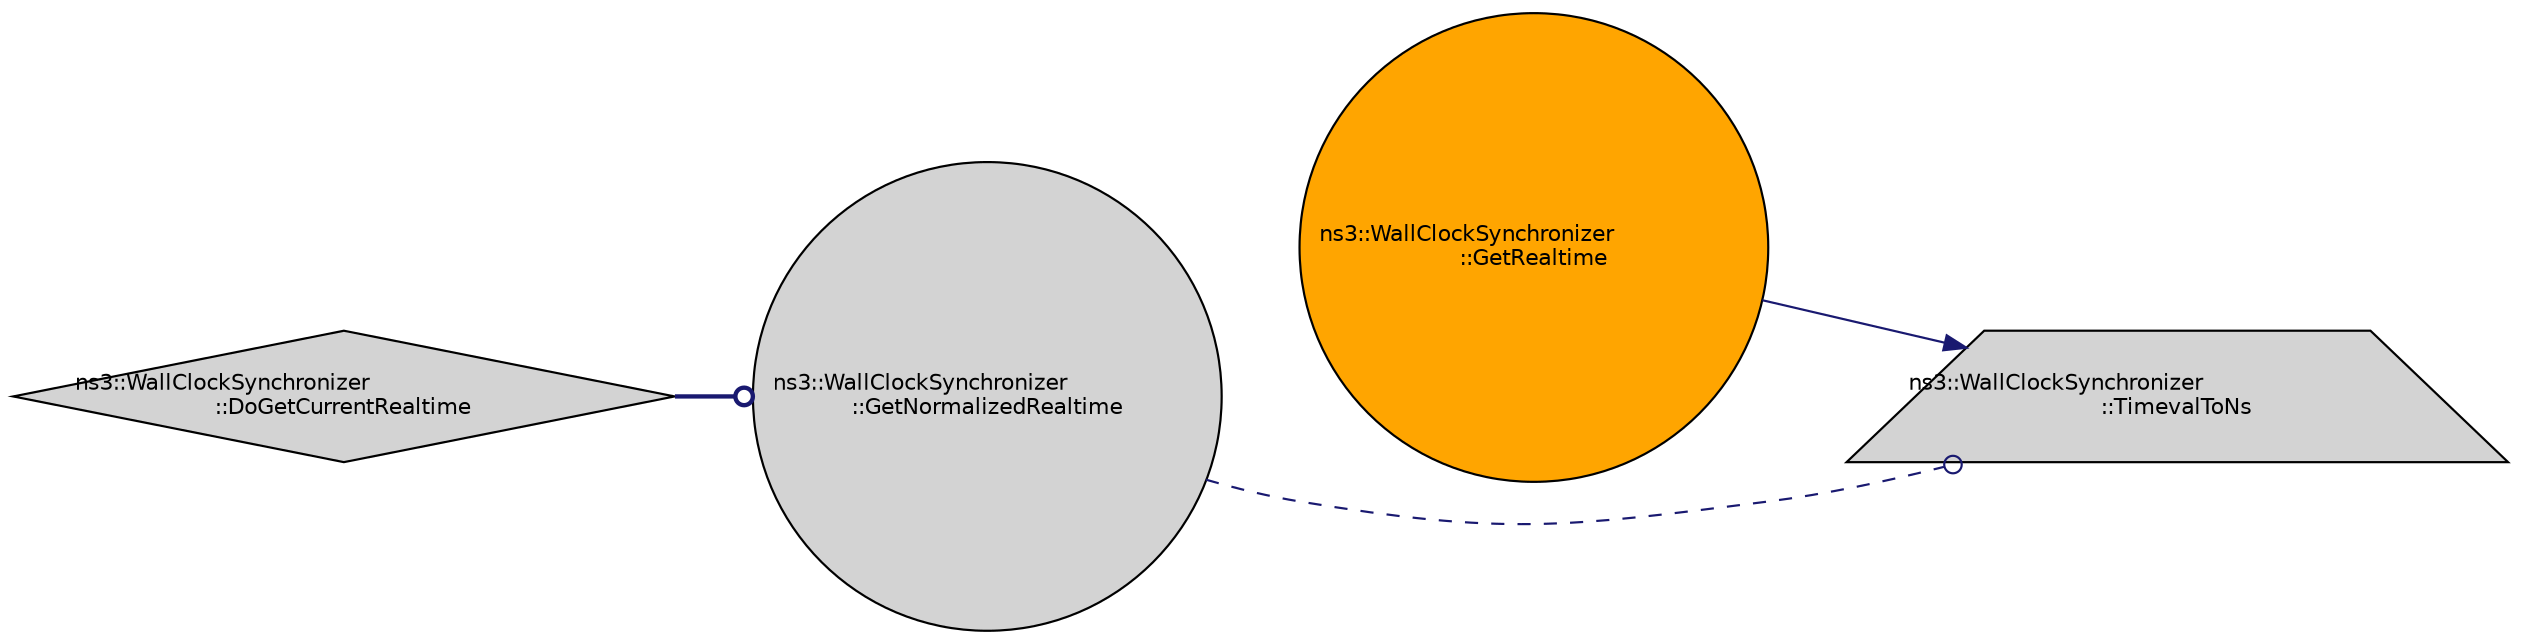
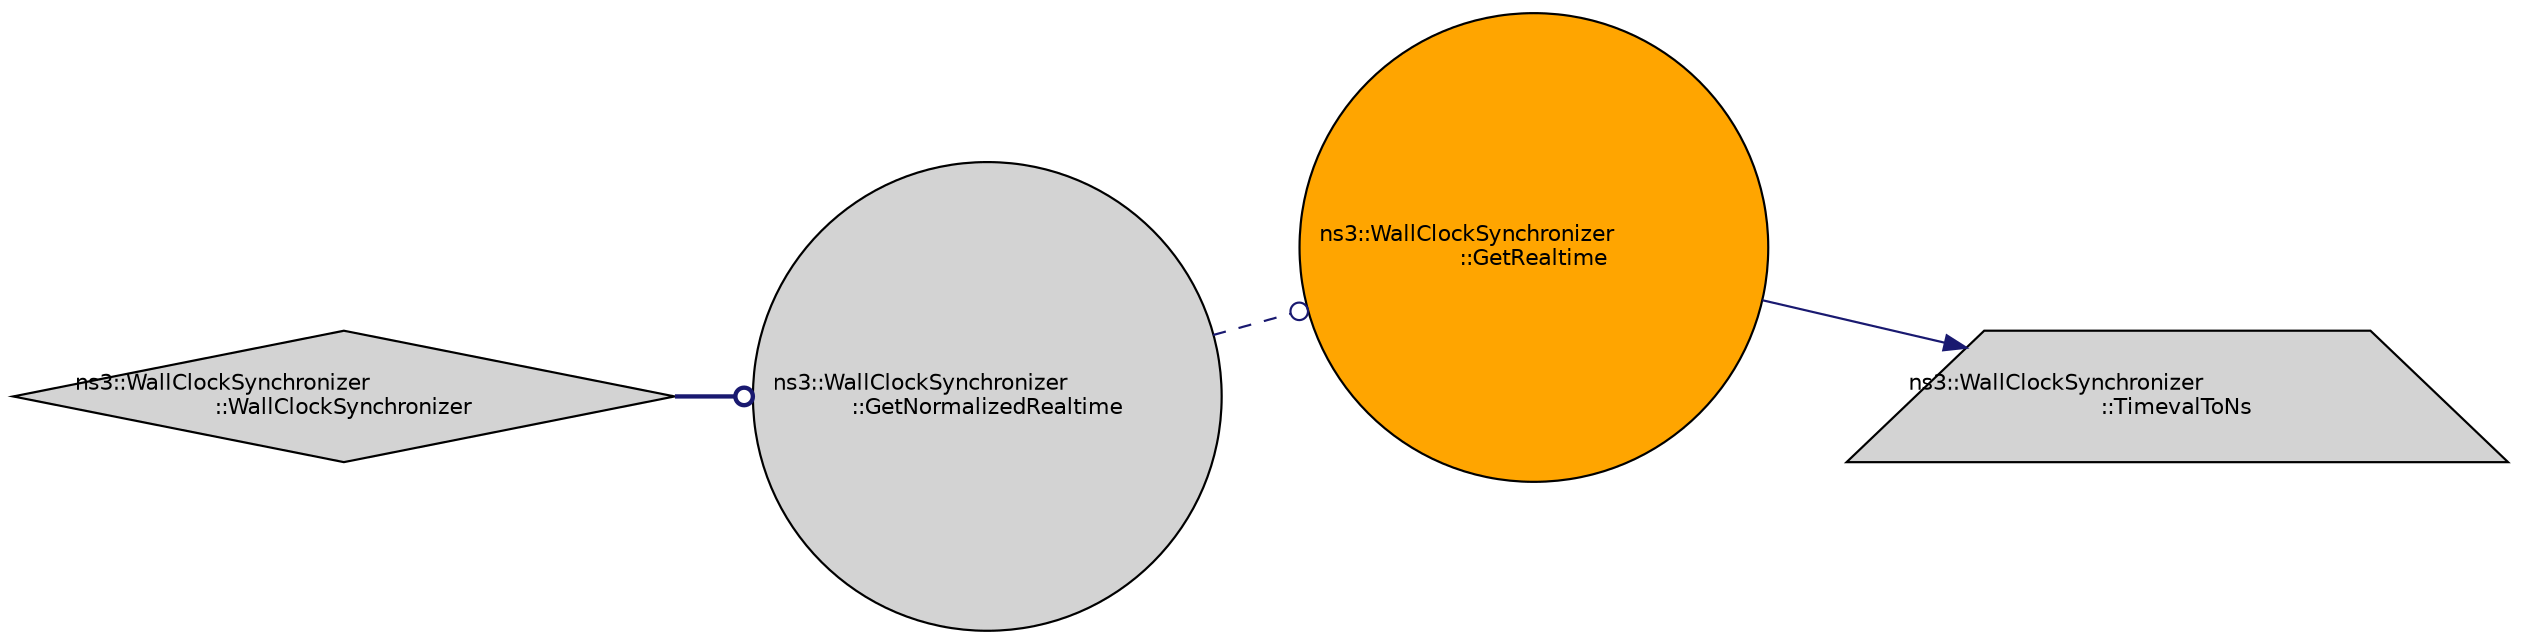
node "ns3::WallClockSynchronizer ::DoGetCurrentRealtime": label "ns3::WallClockSynchronizer ::DoGetCurrentRealtime" -> "ns3::WallClockSynchronizer ::WallClockSynchronizer"
edge "ns3::WallClockSynchronizer ::GetNormalizedRealtime" -> "ns3::WallClockSynchronizer ::TimevalToNs": now "ns3::WallClockSynchronizer ::GetNormalizedRealtime" -> "ns3::WallClockSynchronizer ::GetRealtime"
